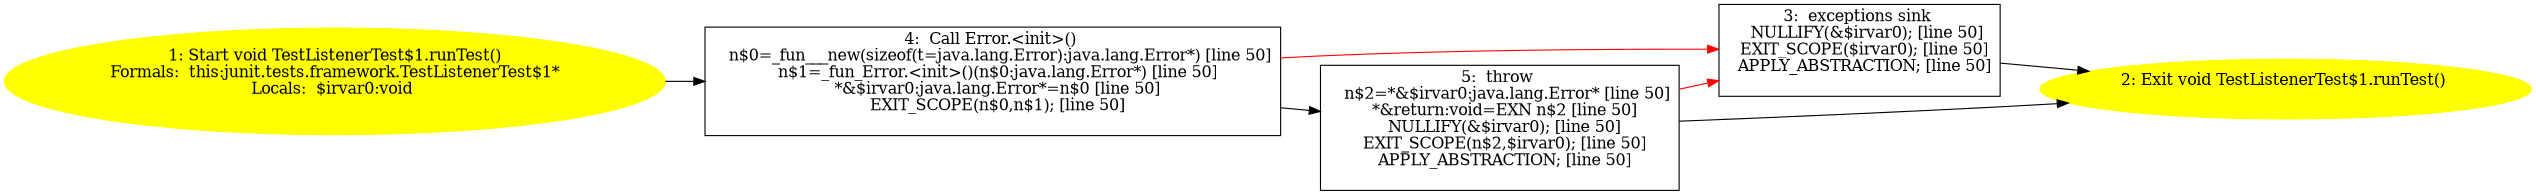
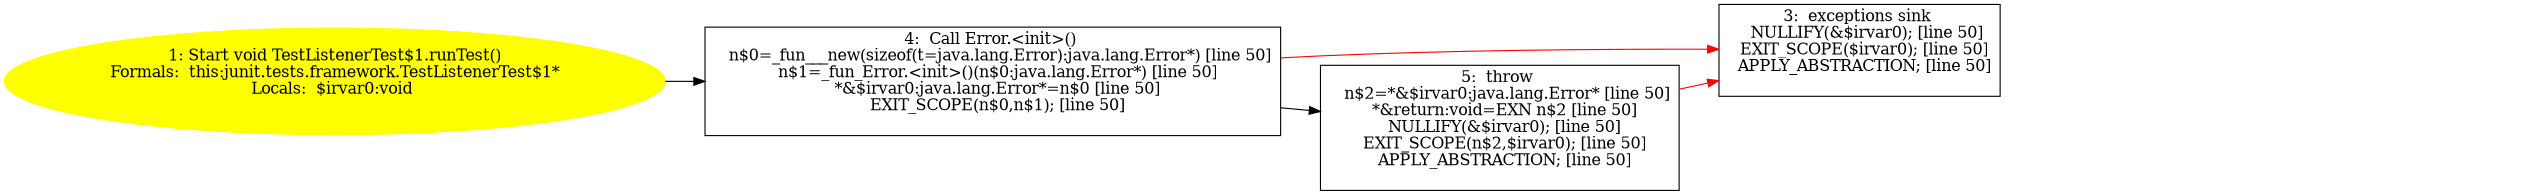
node "2: Exit void TestListenerTest$1.runTest()": removed
